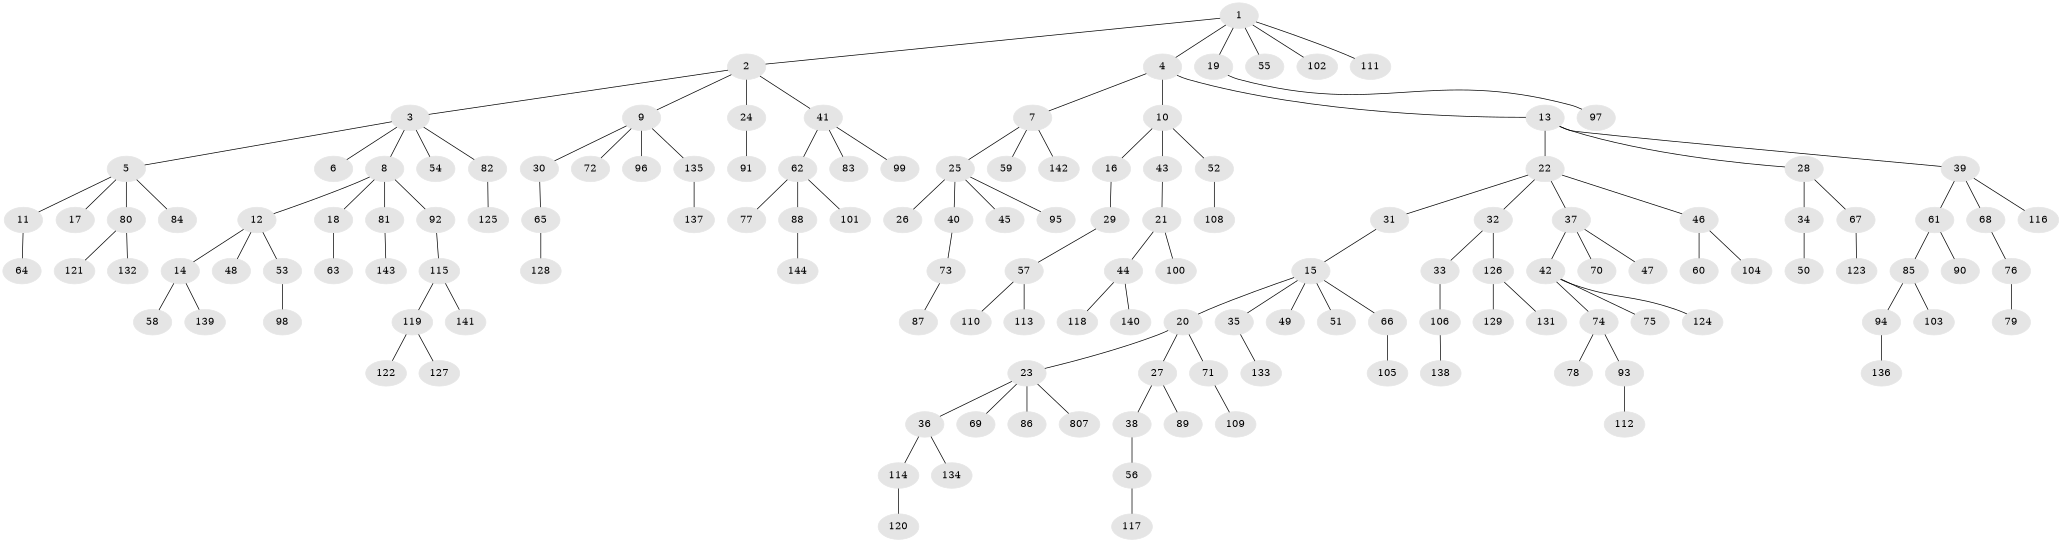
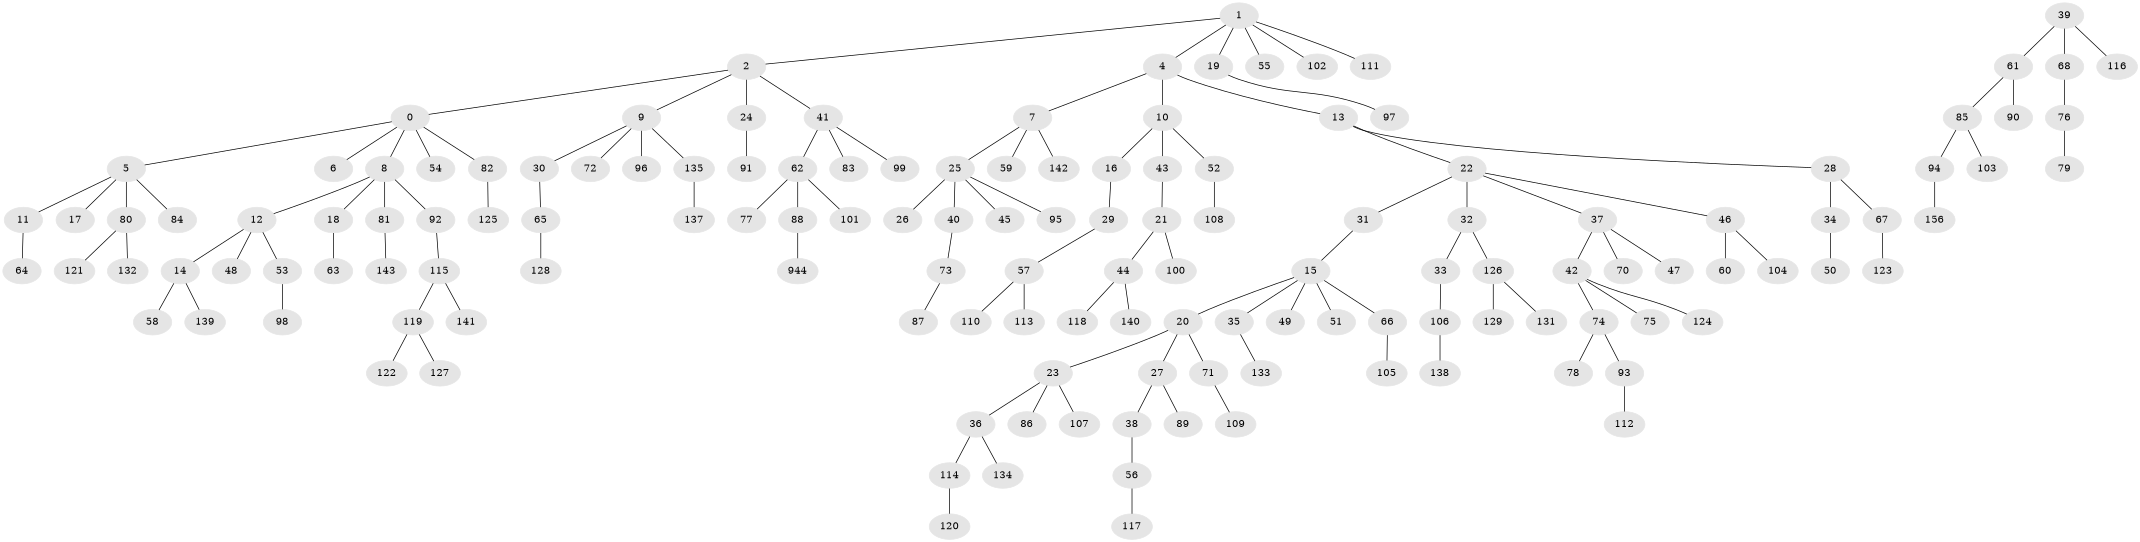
node "3": label "3" -> "0"
edge "13" -- "39": removed
node "144": label "144" -> "944"
node "136": label "136" -> "156"
node "69": removed
node "807": label "807" -> "107"
